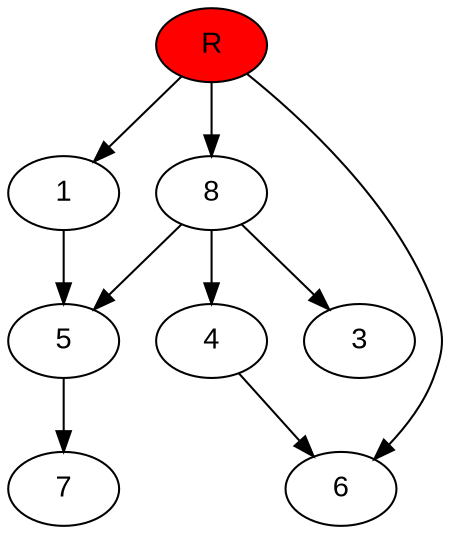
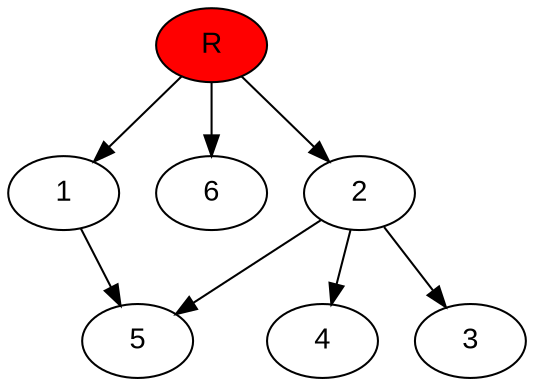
node "8": label "8" -> "2"
edge "4" -> "6": removed
node "7": removed
